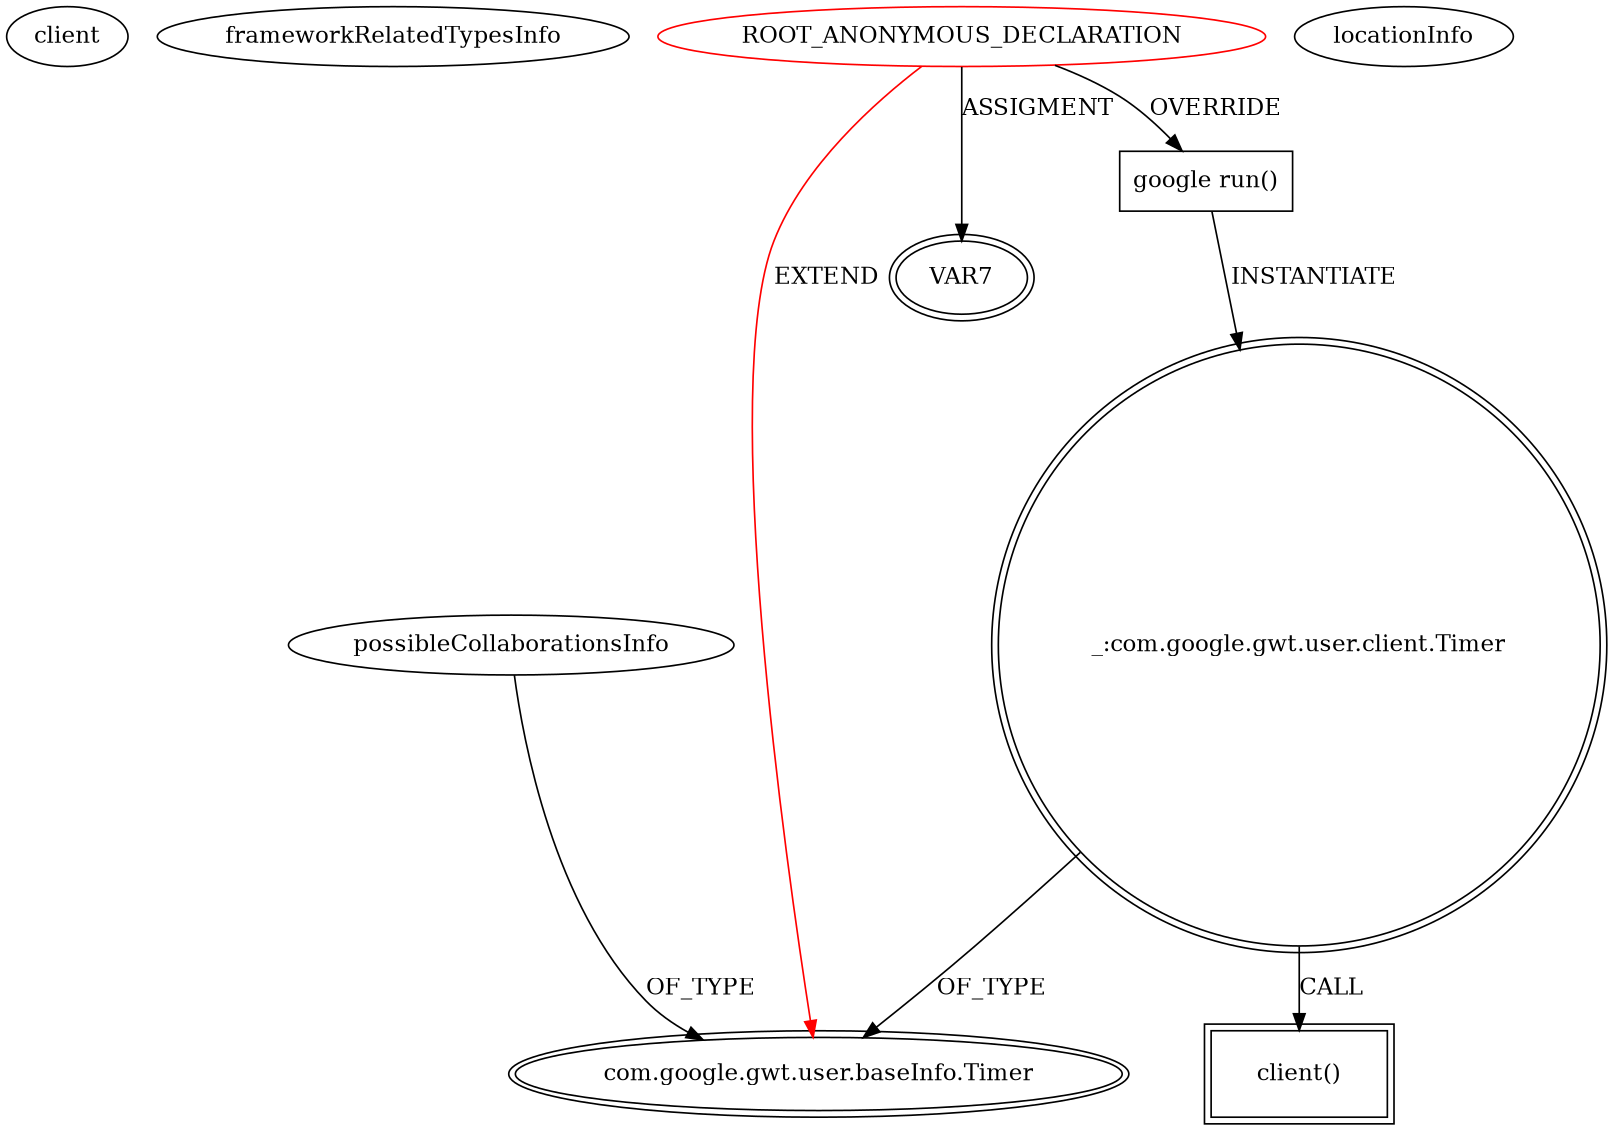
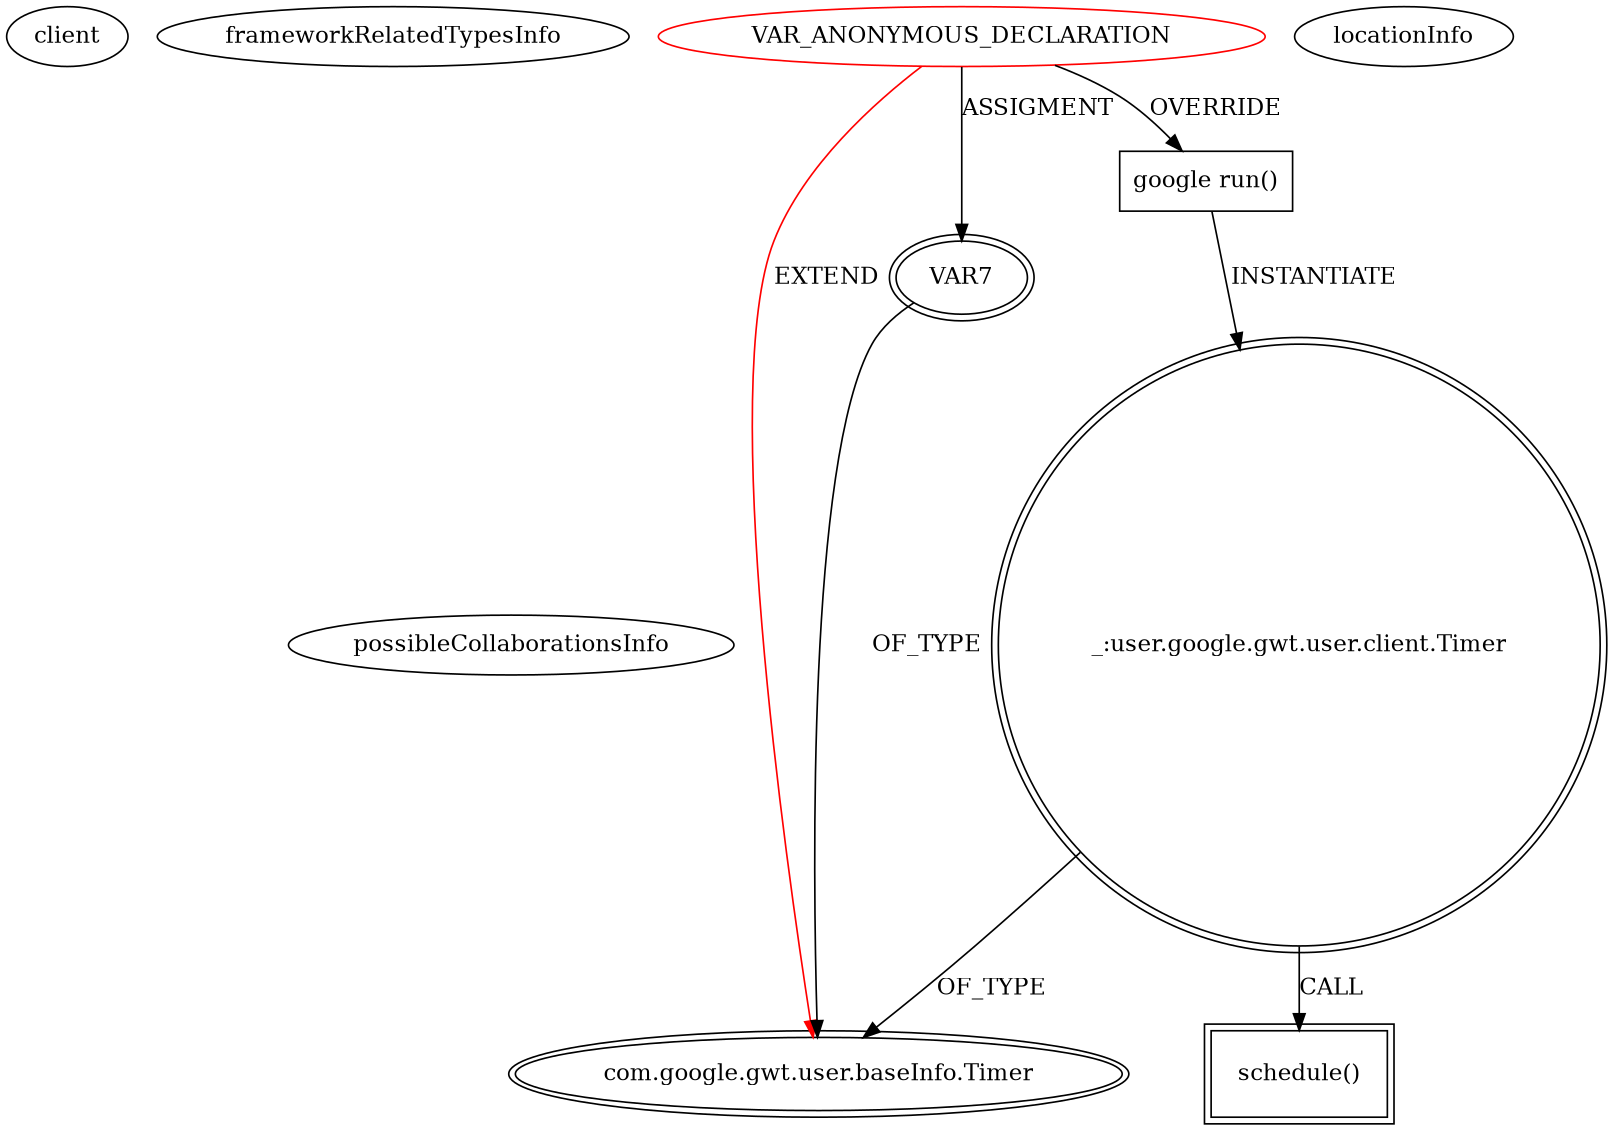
node "ROOT_ANONYMOUS_DECLARATION": label "ROOT_ANONYMOUS_DECLARATION" -> "VAR_ANONYMOUS_DECLARATION"
node "_:com.google.gwt.user.client.Timer": label "_:com.google.gwt.user.client.Timer" -> "_:user.google.gwt.user.client.Timer"
edge "possibleCollaborationsInfo" -> "com.google.gwt.user.baseInfo.Timer": now "VAR7" -> "com.google.gwt.user.baseInfo.Timer"
node "client()": label "client()" -> "schedule()"
